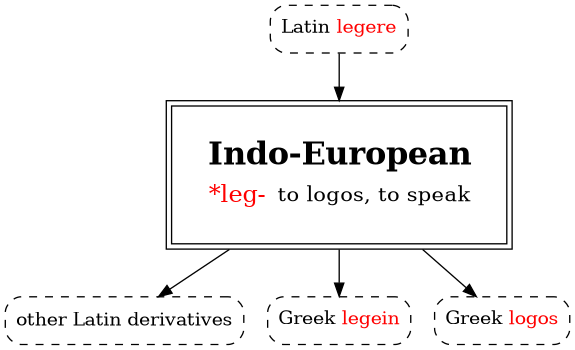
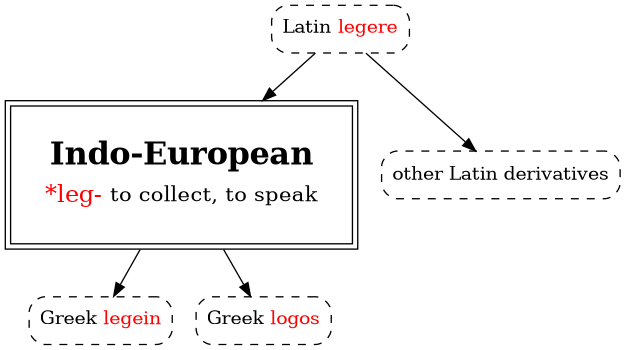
node "Indo-European": text "to logos, to speak" -> "to collect, to speak"
edge "Indo-European" -> "other Latin derivatives": now "Latin" -> "other Latin derivatives"
